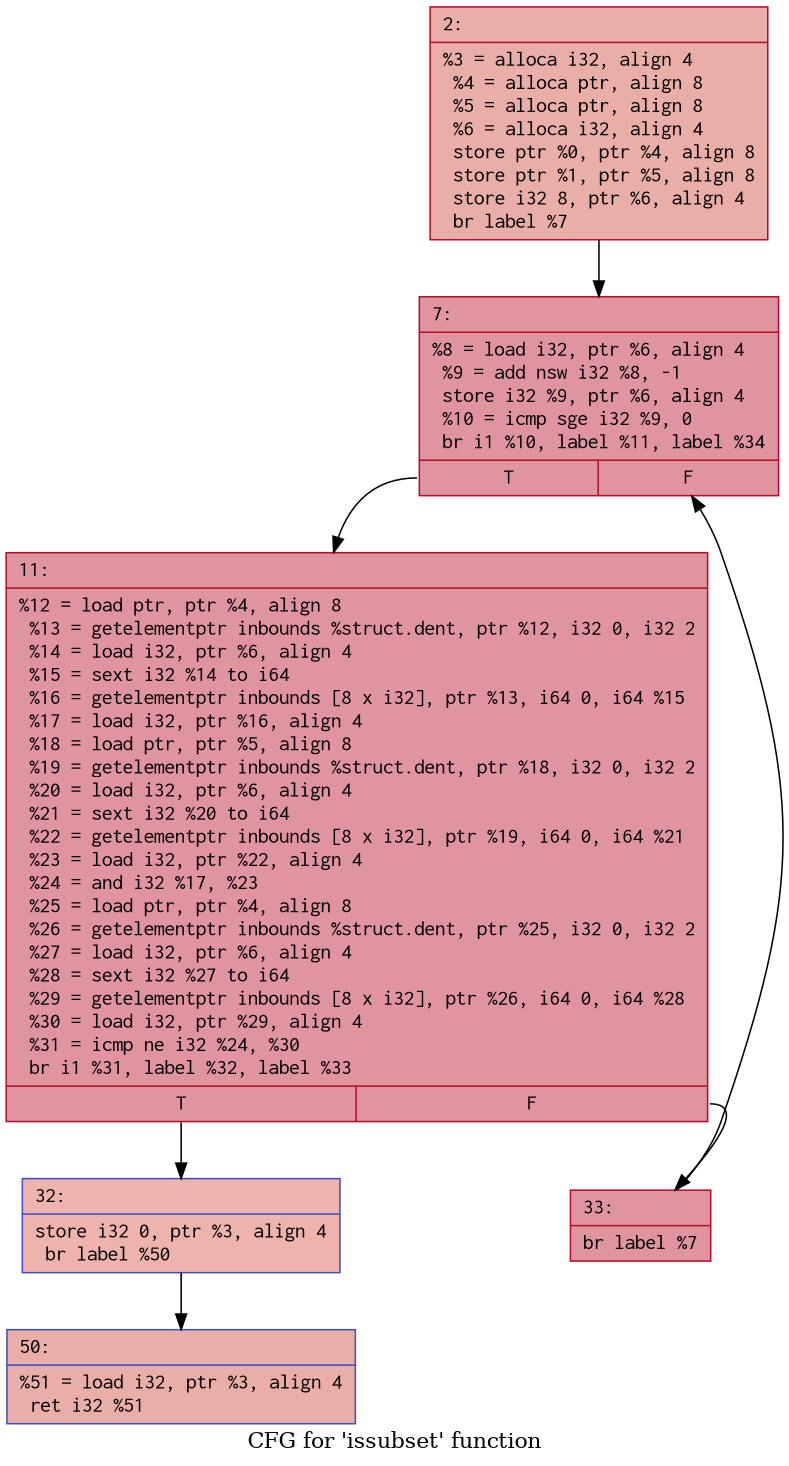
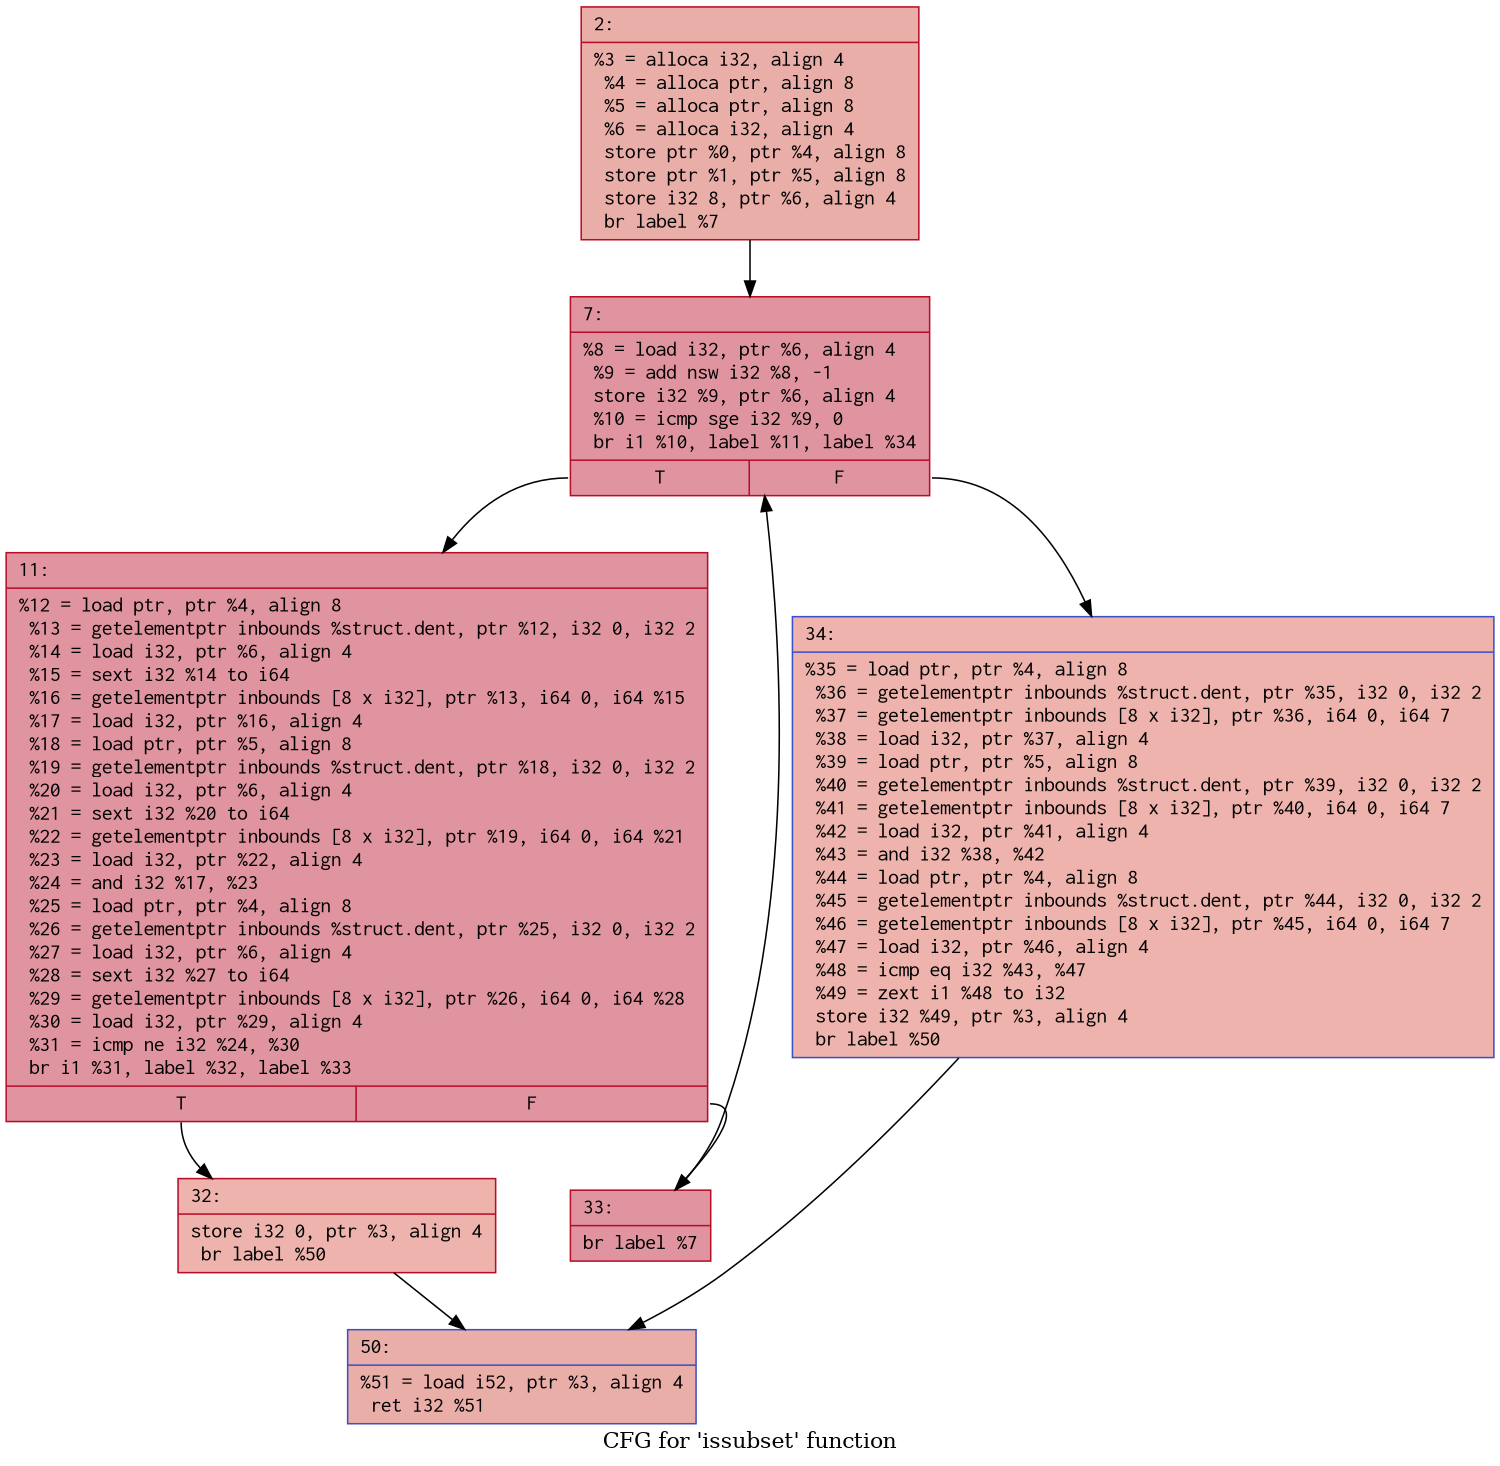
node "34:": added
node "32:": color #3d50c3ff -> #b70d28ff
node "50:": text "%51 = load i32, ptr %3, align 4" -> "%51 = load i52, ptr %3, align 4"
